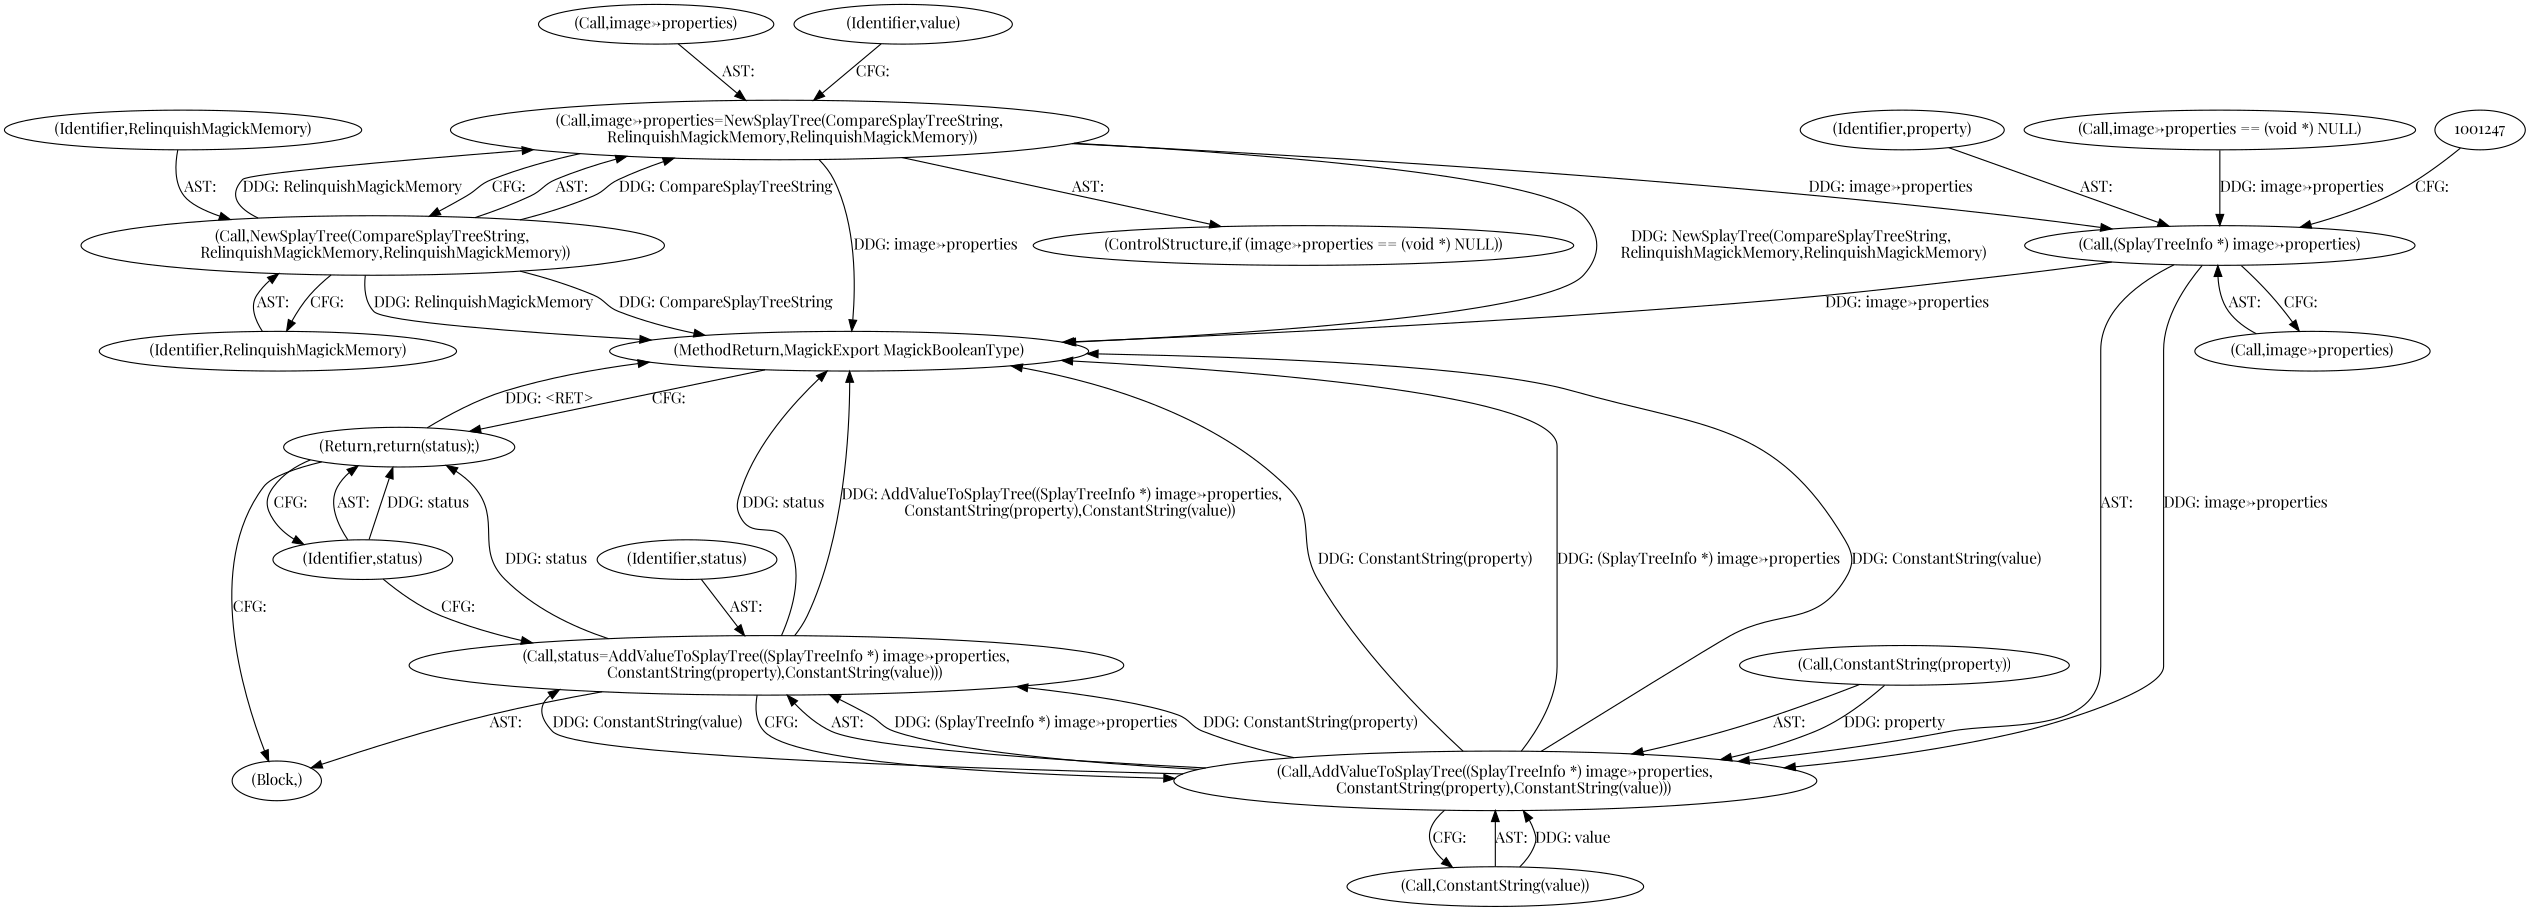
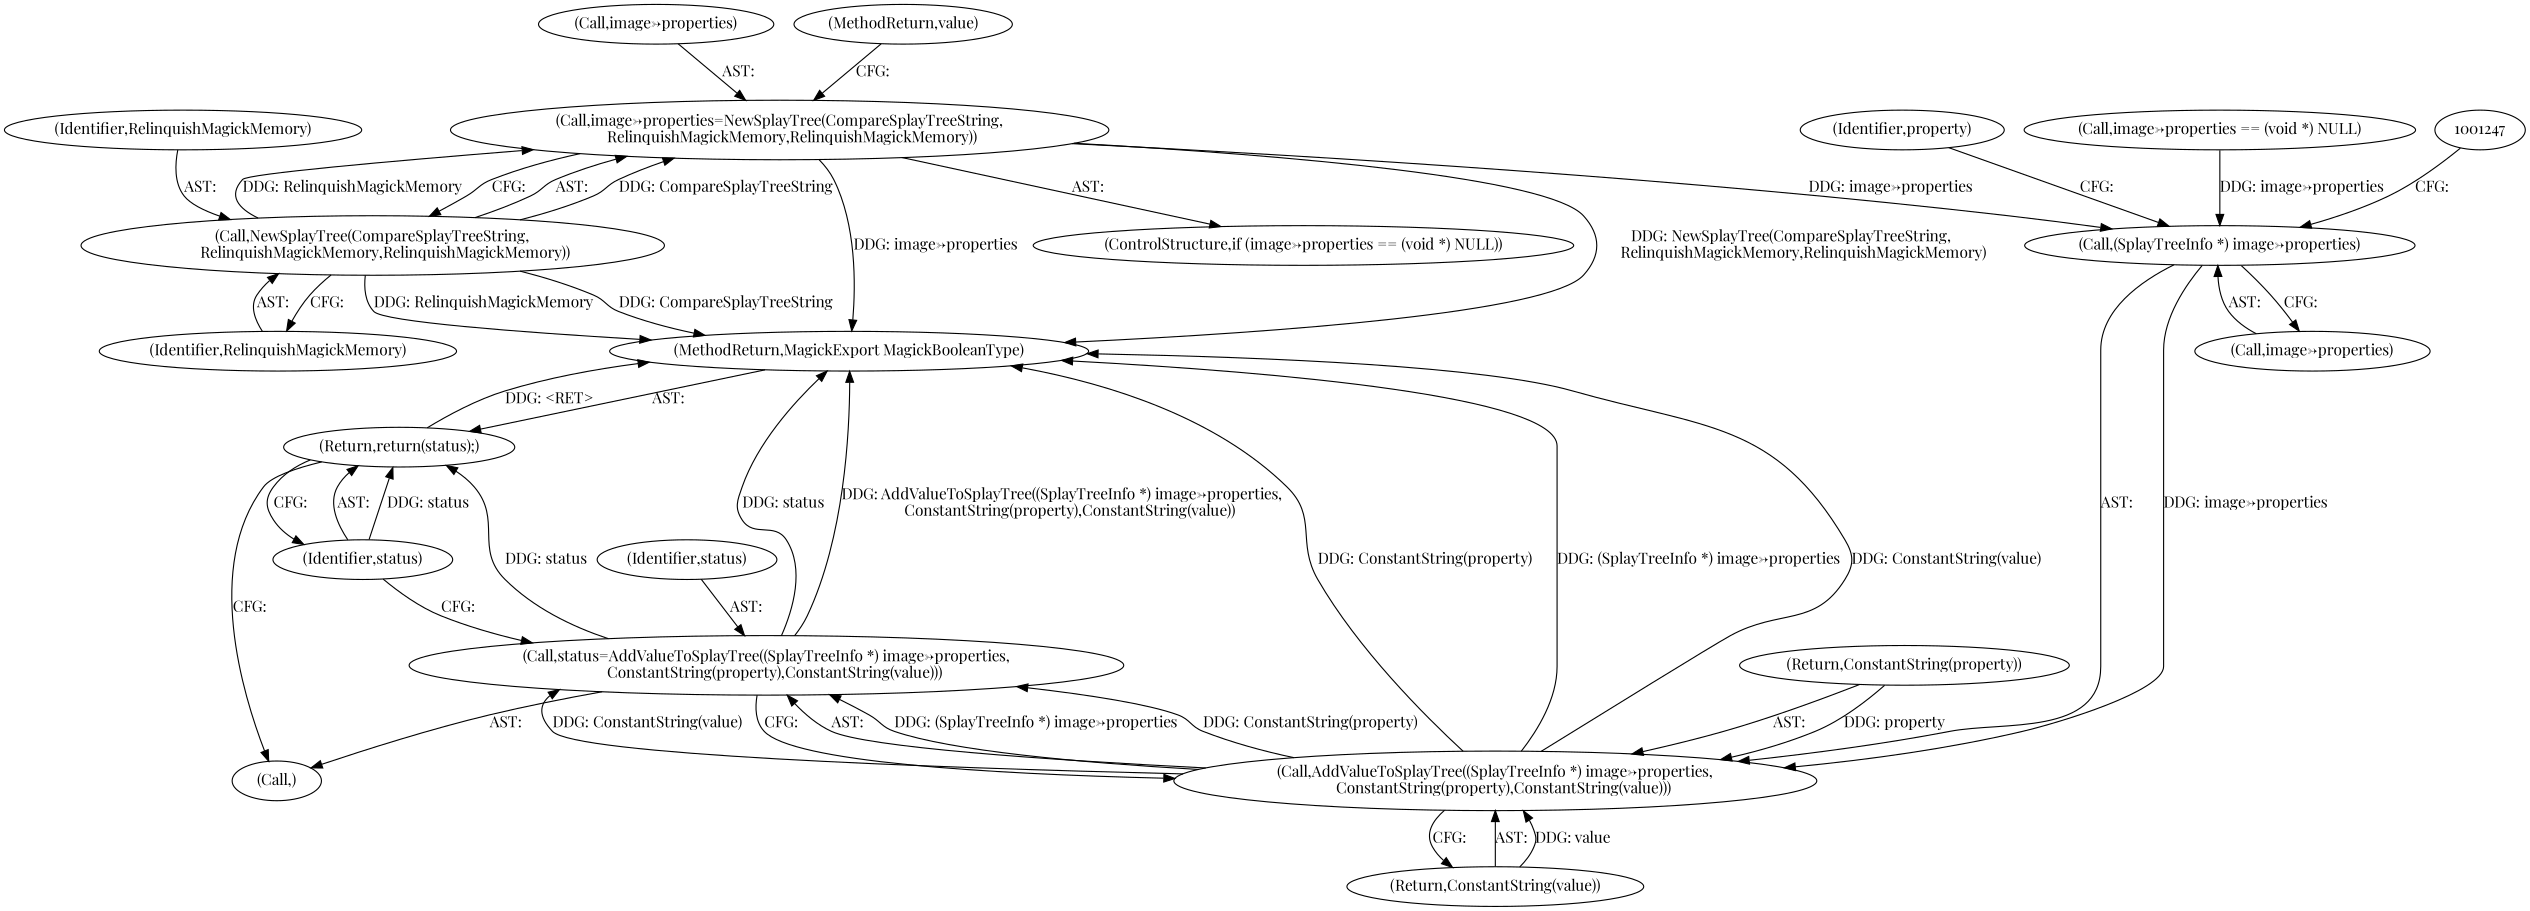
node "(Identifier,value)": label "(Identifier,value)" -> "(MethodReturn,value)"
edge "(Identifier,property)" -> "(Call,(SplayTreeInfo *) image->properties)": label "AST: " -> "CFG: "
edge "(Call,(SplayTreeInfo *) image->properties)" -> "(MethodReturn,MagickExport MagickBooleanType)": removed, label "DDG: image->properties"
edge "(MethodReturn,MagickExport MagickBooleanType)" -> "(Return,return(status);)": label "CFG: " -> "AST: "
node "(Call,ConstantString(property))": label "(Call,ConstantString(property))" -> "(Return,ConstantString(property))"
node "(Block,)": label "(Block,)" -> "(Call,)"
node "(Call,ConstantString(value))": label "(Call,ConstantString(value))" -> "(Return,ConstantString(value))"
